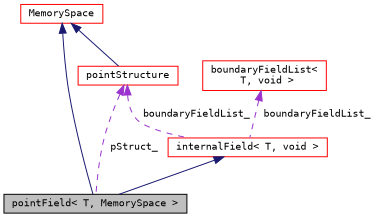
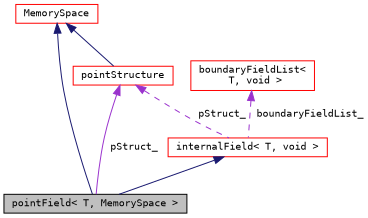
edge "internalField< T, void >" -> "pointStructure": label " boundaryFieldList_" -> " pStruct_"
edge "pointField< T, MemorySpace >" -> "pointStructure": style dashed -> solid
